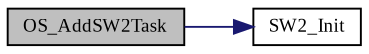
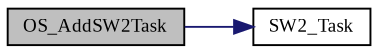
node "SW2_Init": label "SW2_Init" -> "SW2_Task"
